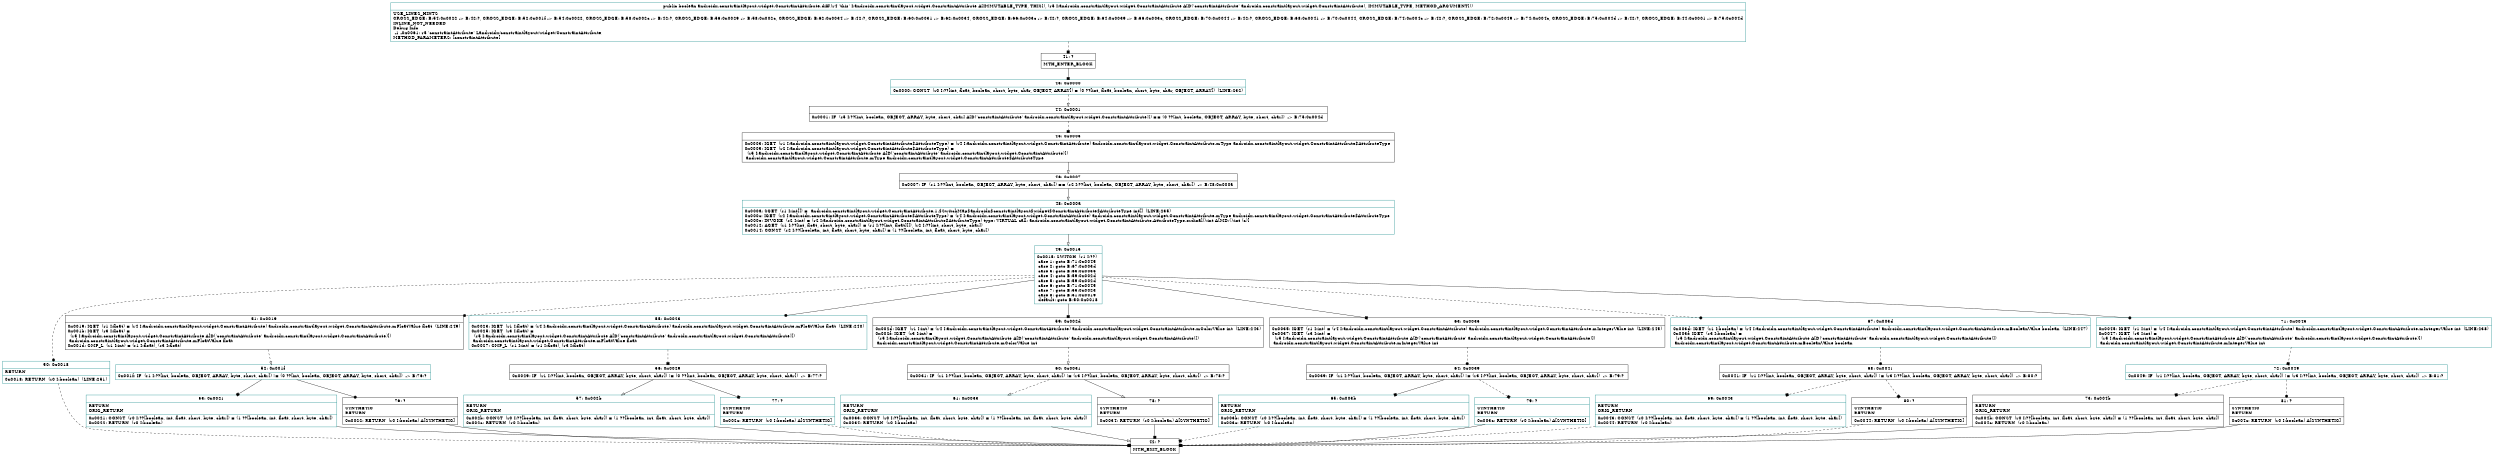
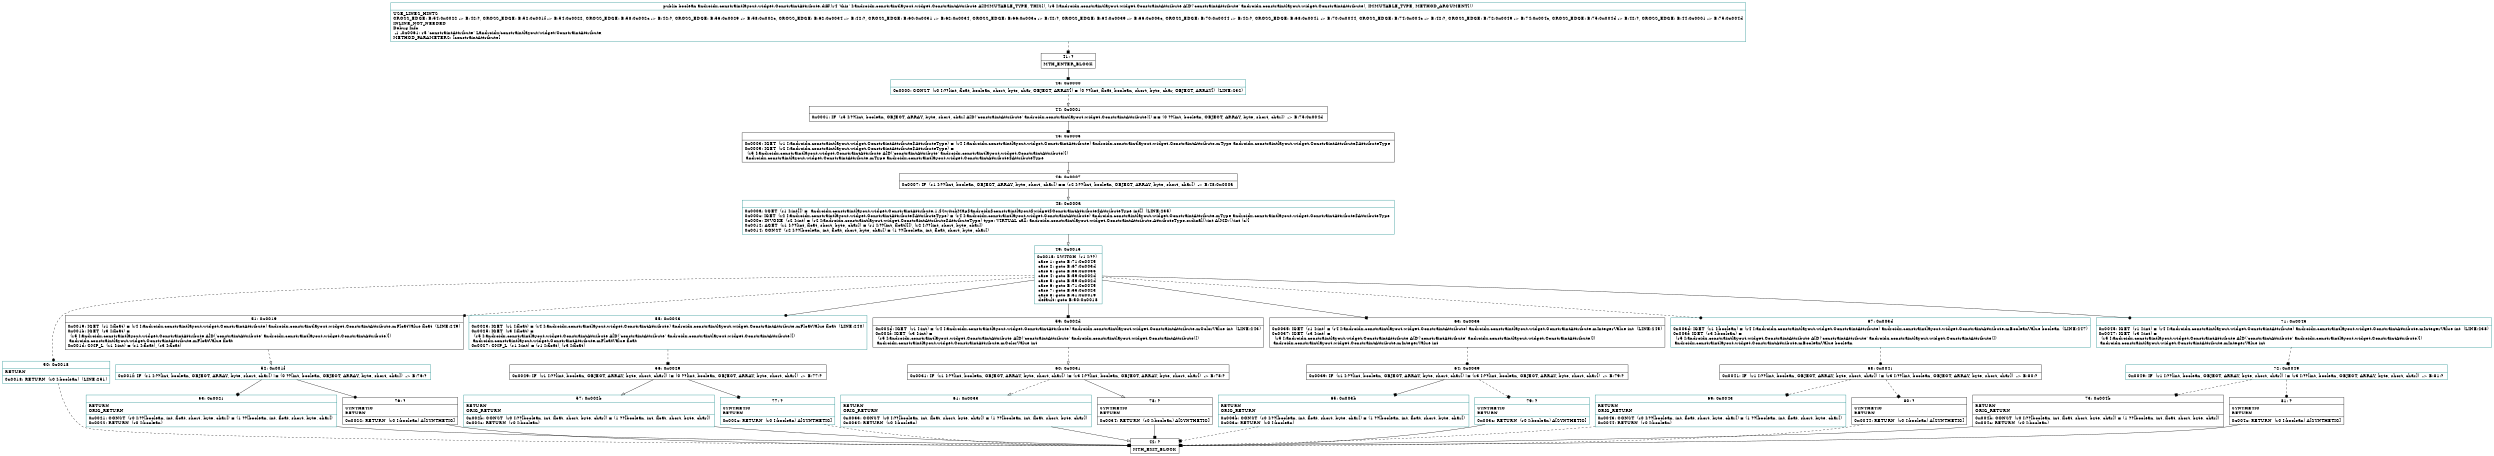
edge "44: 0x0001" -> "45: 0x0003": style dashed -> solid
